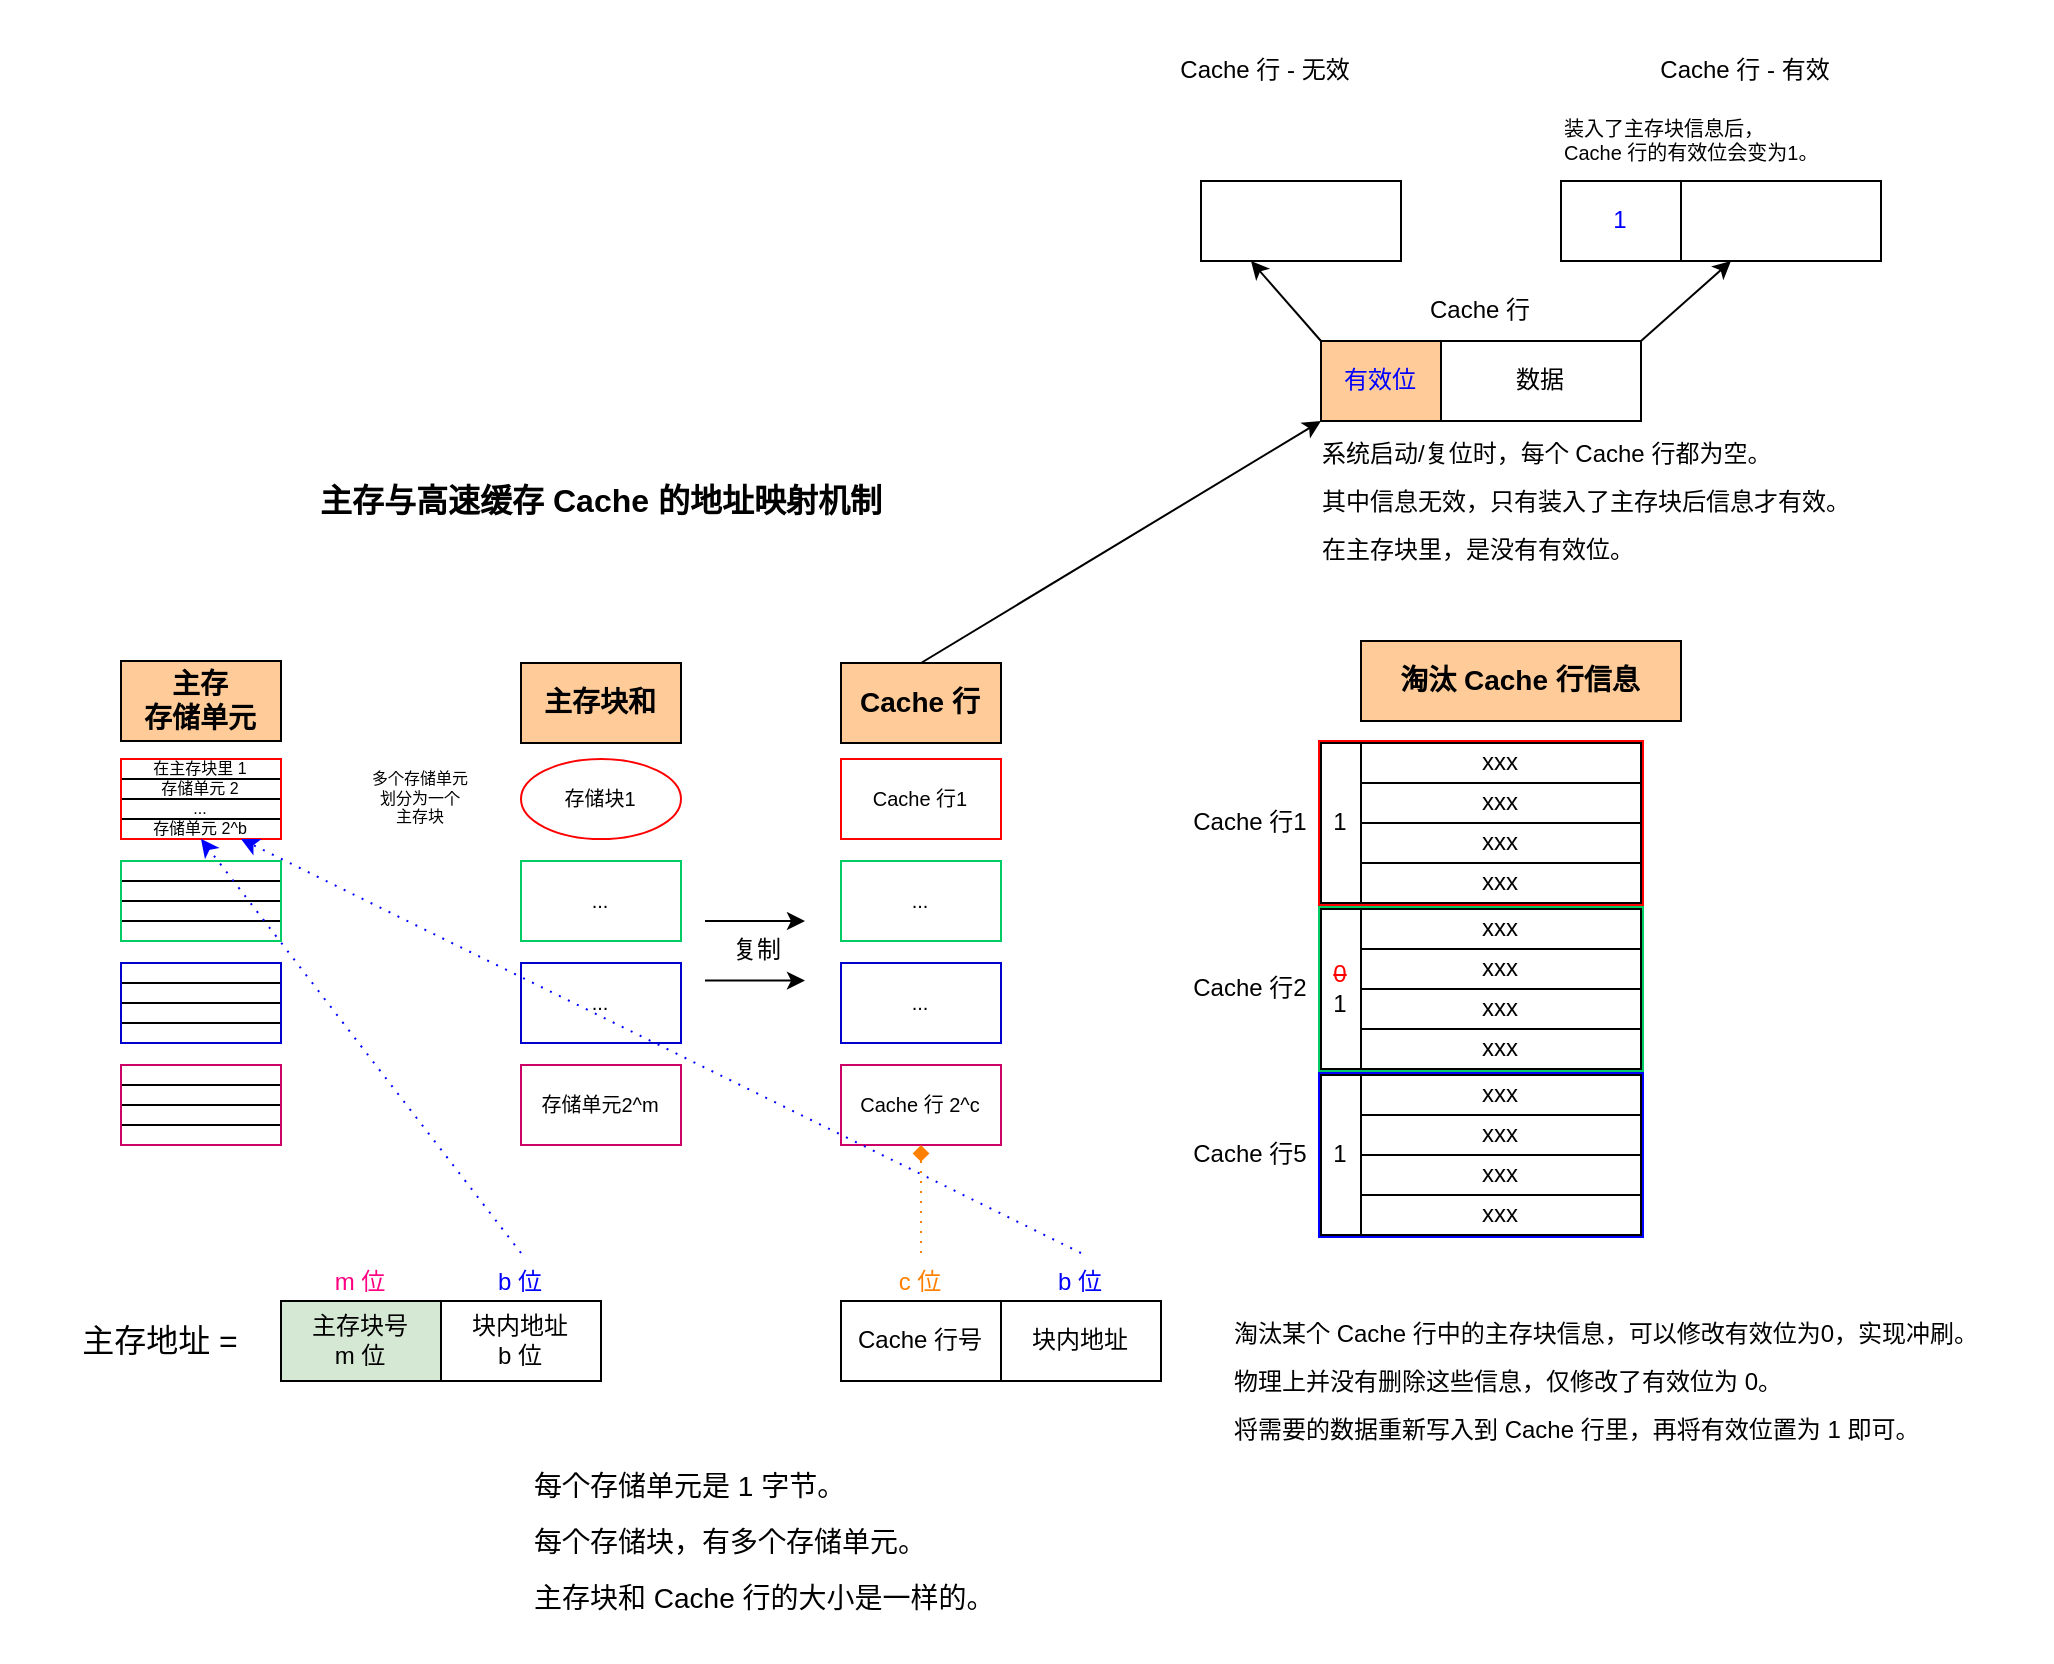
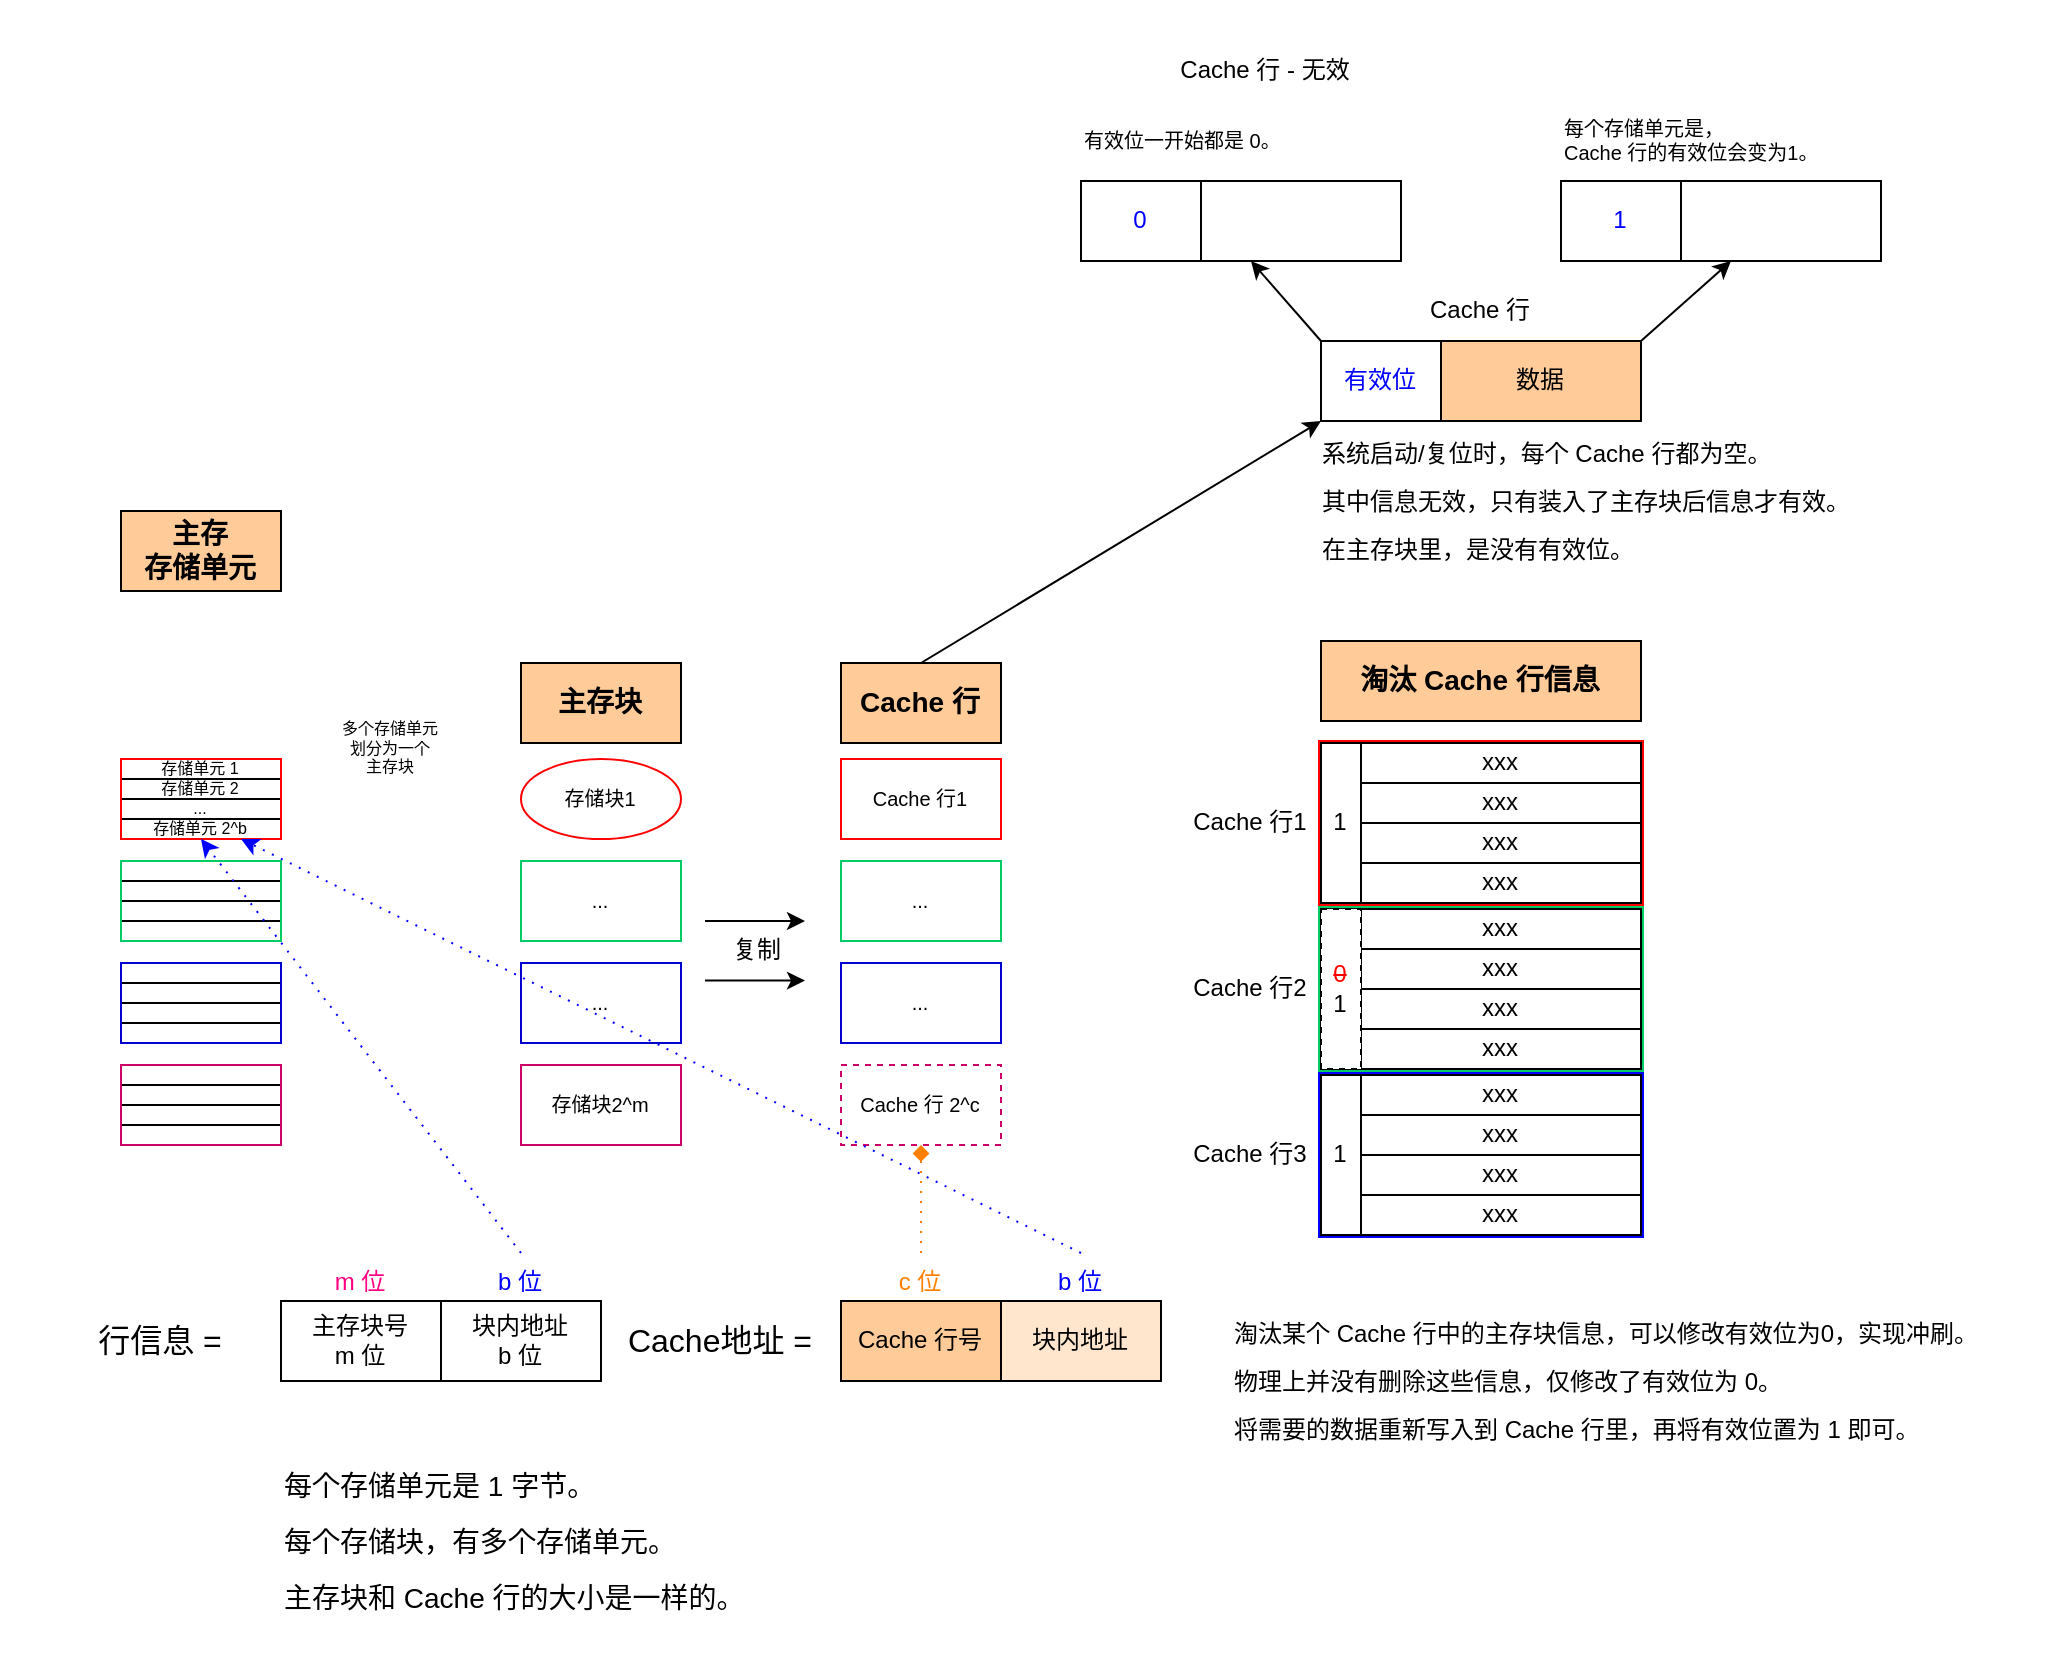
node "Cache 行 - 有效": removed
node "有效位一开始都是 0。": added
node "装入了主存块信息后， Cache 行的有效位会变为1。": label "装入了主存块信息后， Cache 行的有效位会变为1。" -> "每个存储单元是， Cache 行的有效位会变为1。"
node "0": added
node "有效位": fillcolor #ffcc99 -> #ffffff
node "数据": fillcolor #ffffff -> #ffcc99
node "主存与高速缓存 Cache 的地址映射机制": removed
node "淘汰 Cache 行信息": moved (1521, 681) -> (1481, 681)
node "主存 存储单元": moved (201, 701) -> (201, 551)
node "主存块和": label "主存块和" -> "主存块"
node "在主存块里 1": label "在主存块里 1" -> "存储单元 1"
node "多个存储单元 划分为一个 主存块": moved (421, 799) -> (391, 749)
node "0 1": style solid -> dashed
node "存储单元2^m": label "存储单元2^m" -> "存储块2^m"
node "Cache 行 2^c": style solid -> dashed
node "Cache 行5": label "Cache 行5" -> "Cache 行3"
node "主存地址 =": label "主存地址 =" -> "行信息 ="
node "主存块号 m 位": fillcolor #d5e8d4 -> #ffffff
node "Cache地址 =": added
node "Cache 行号": fillcolor #ffffff -> #ffcc99
node "块内地址": fillcolor #ffffff -> #ffe6cc
node "每个存储单元是 1 字节。 每个存储块，有多个存储单元。 主存块和 Cache 行的大小是一样的。": moved (801, 1541) -> (551, 1541)
